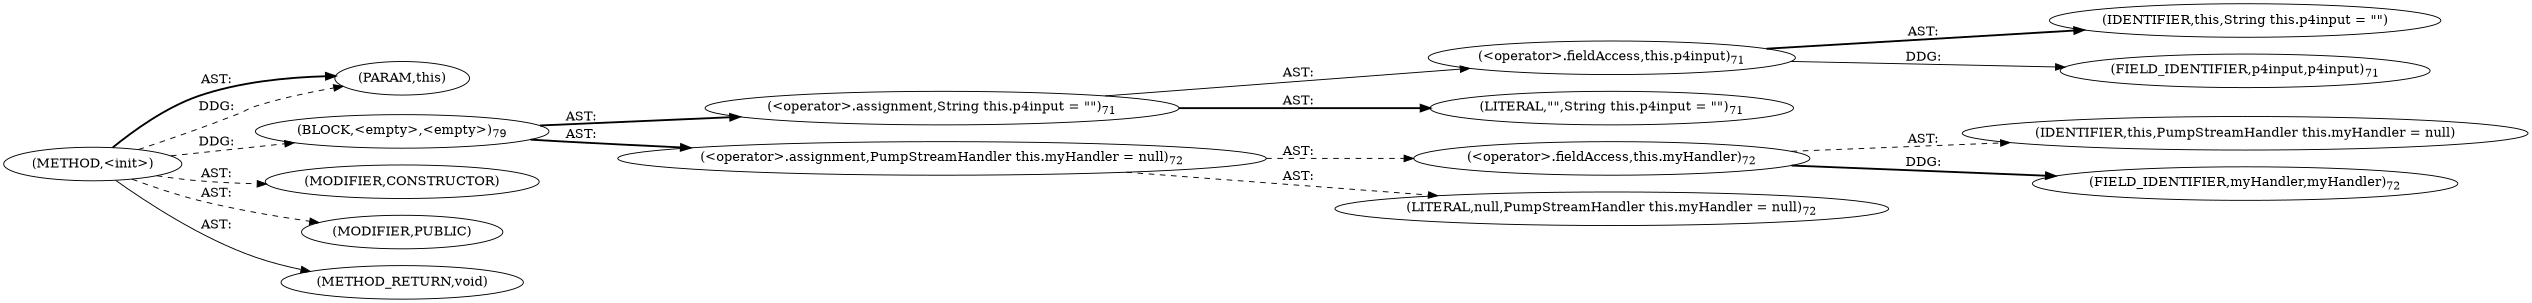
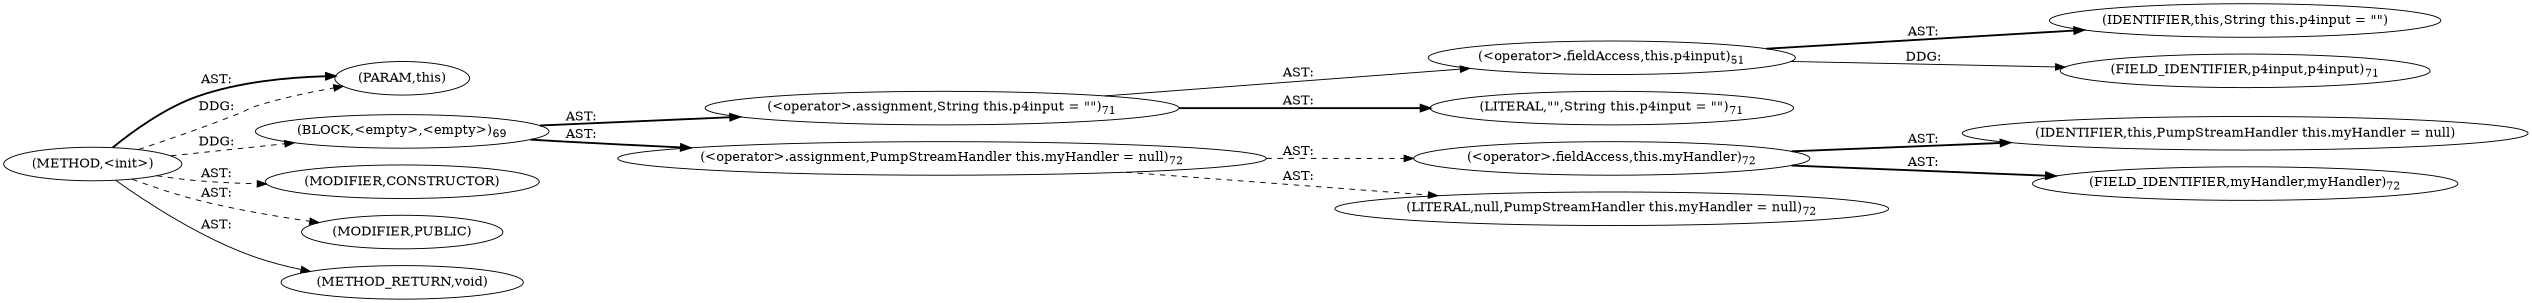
node "(<operator>.fieldAccess,this.p4input)": text "71" -> "51"
node "(BLOCK,<empty>,<empty>)": text "79" -> "69"
edge "(<operator>.fieldAccess,this.myHandler)" -> "(IDENTIFIER,this,PumpStreamHandler this.myHandler = null)": style dashed -> bold
edge "(<operator>.fieldAccess,this.myHandler)" -> "(FIELD_IDENTIFIER,myHandler,myHandler)": label "DDG: " -> "AST: "
